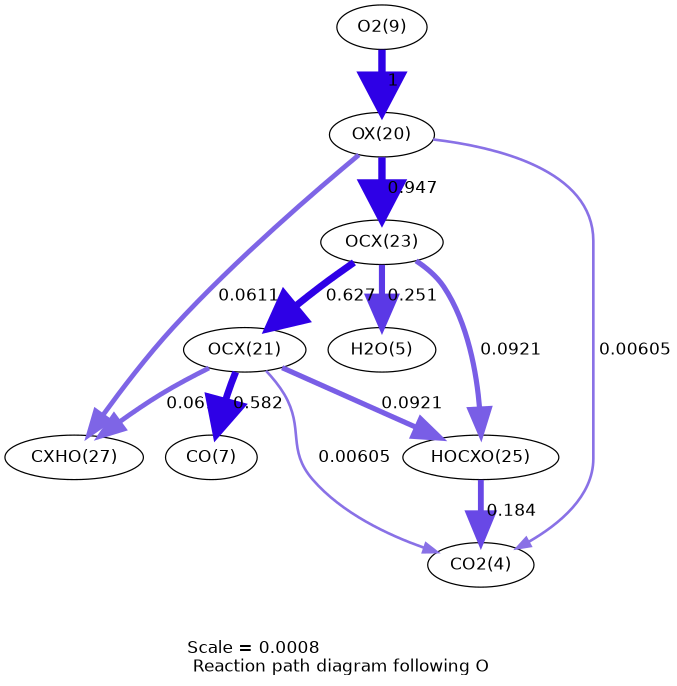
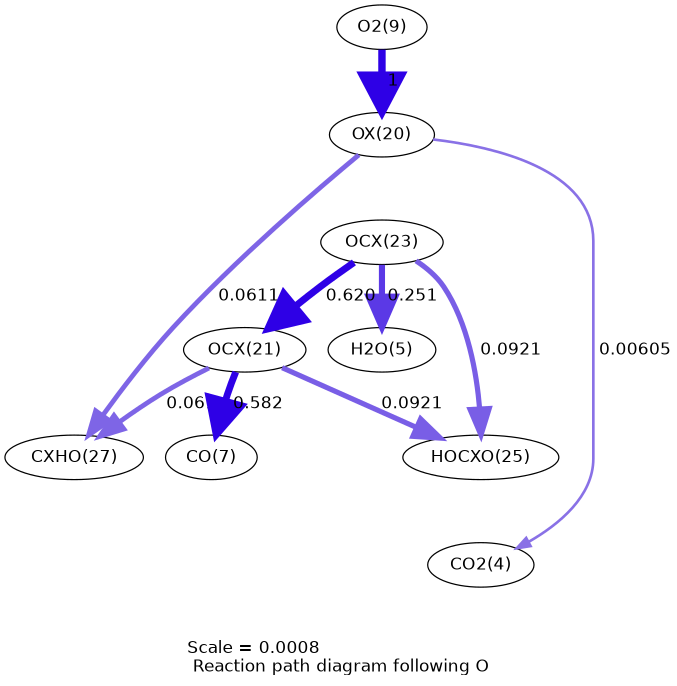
edge "OX(20)" -> "OCX(23)": removed, label "0.947"
edge "OCX(23)" -> "OCX(21)": label " 0.627" -> " 0.620"
edge "OCX(21)" -> "CO2(4)": removed, label "0.00605"
edge "HOCXO(25)" -> "CO2(4)": removed, label "0.184"
